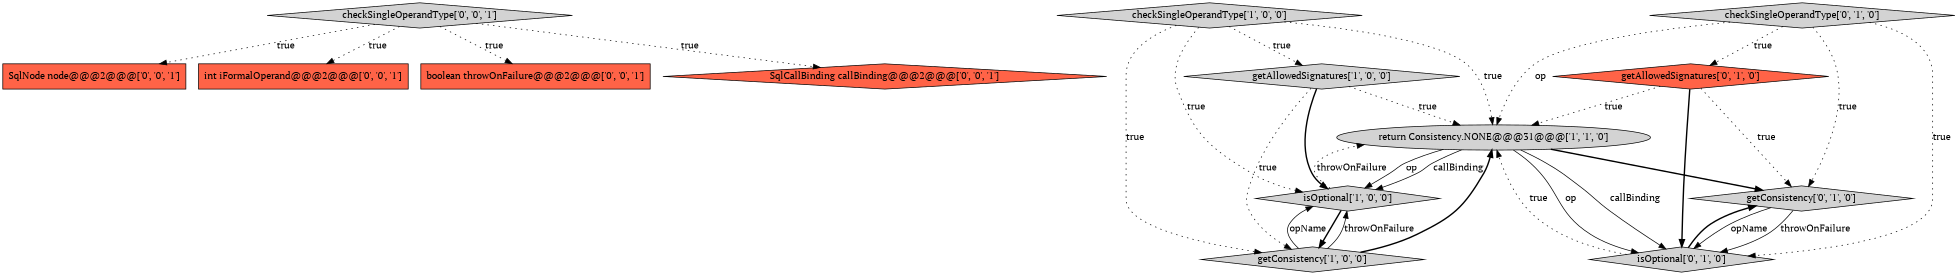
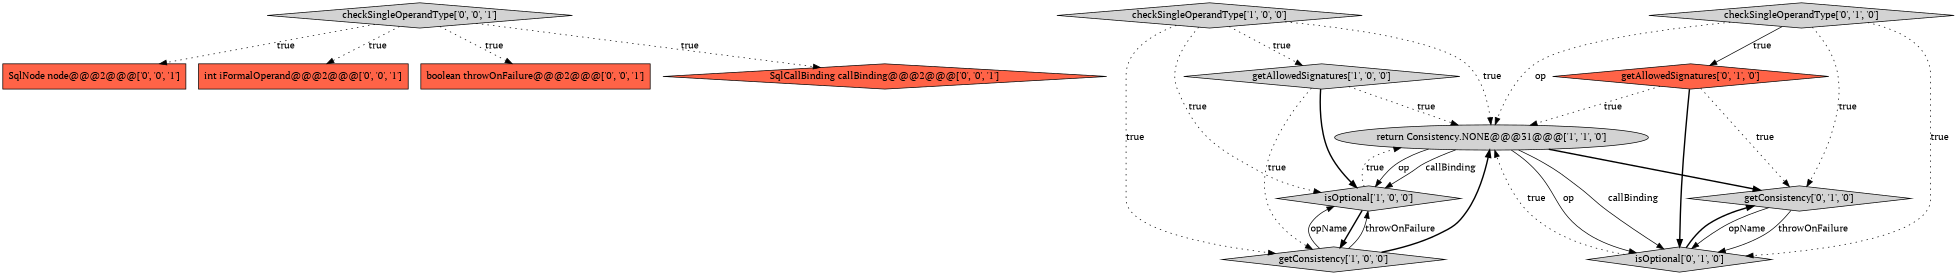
edge "checkSingleOperandType['0', '1', '0']" -> "getAllowedSignatures['0', '1', '0']": style dotted -> solid
edge "isOptional['1', '0', '0']" -> "return Consistency.NONE@@@31@@@['1', '1', '0']": label "throwOnFailure" -> "true"
